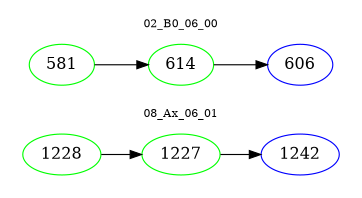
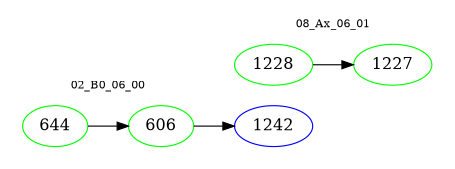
node "581": removed
node "614": label "614" -> "644"
node "606": color blue -> green
edge "1227" -> "1242": now "606" -> "1242"
